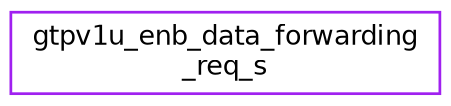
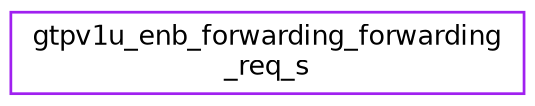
node "gtpv1u_enb_data_forwarding _req_s": label "gtpv1u_enb_data_forwarding _req_s" -> "gtpv1u_enb_forwarding_forwarding _req_s"
